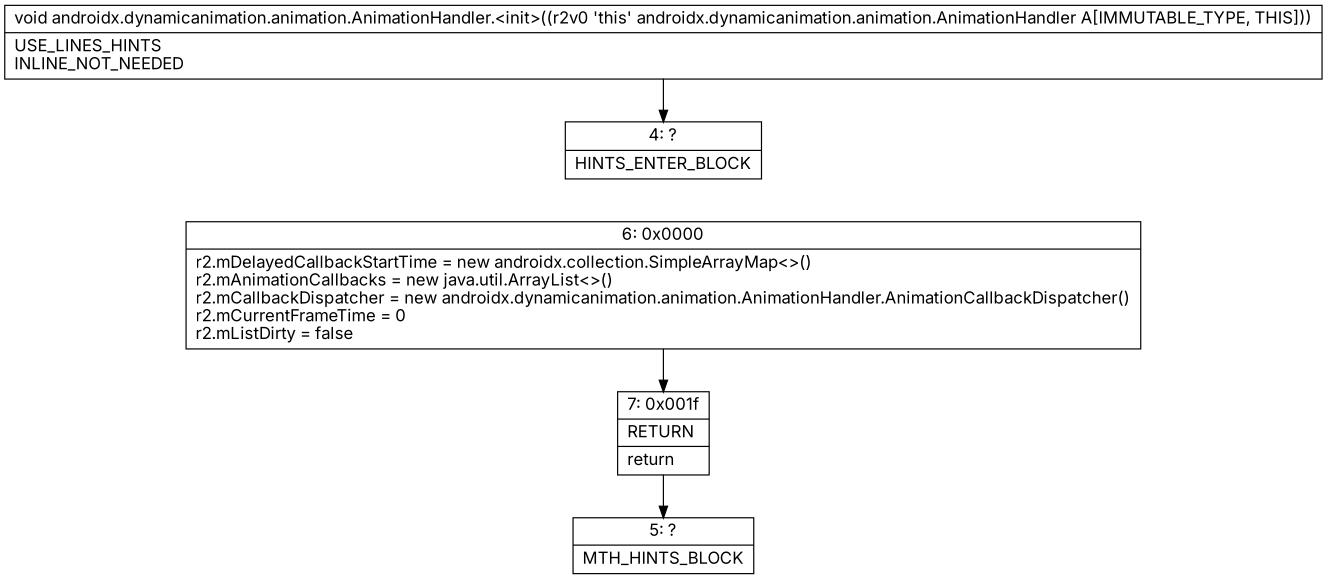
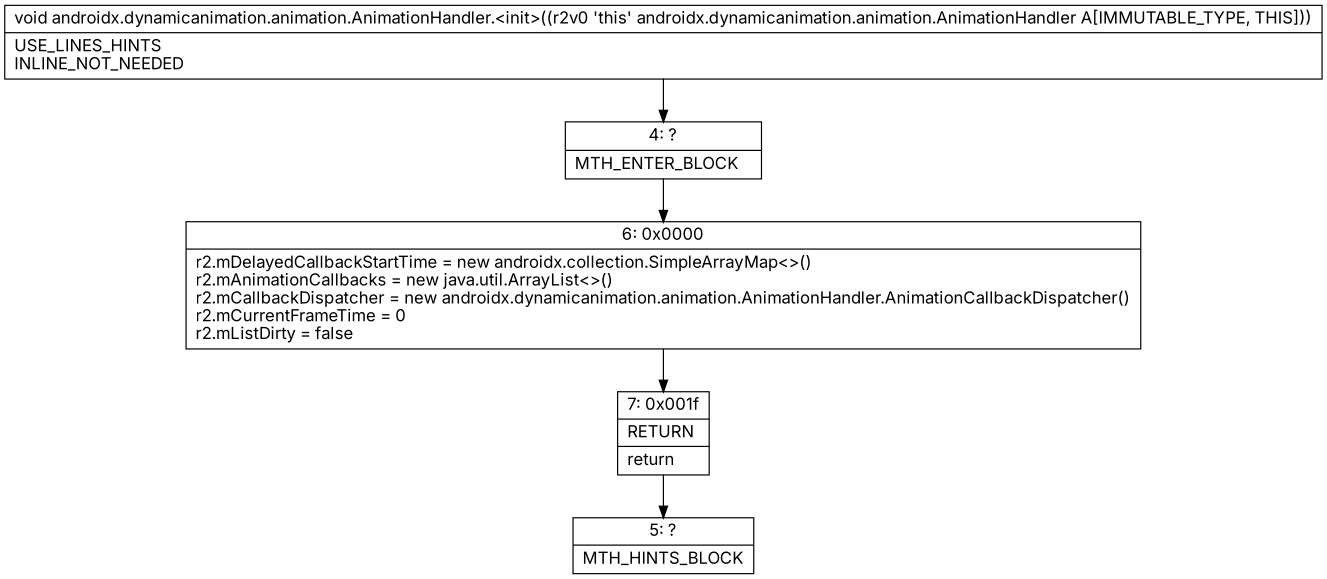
node "4: ?": text "HINTS_ENTER_BLOCK" -> "MTH_ENTER_BLOCK"
edge "4: ?" -> "6: 0x0000": added
